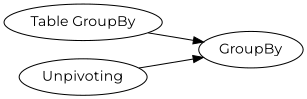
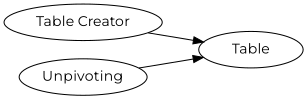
node "Table GroupBy": label "Table GroupBy" -> "Table Creator"
node "GroupBy": label "GroupBy" -> "Table"
